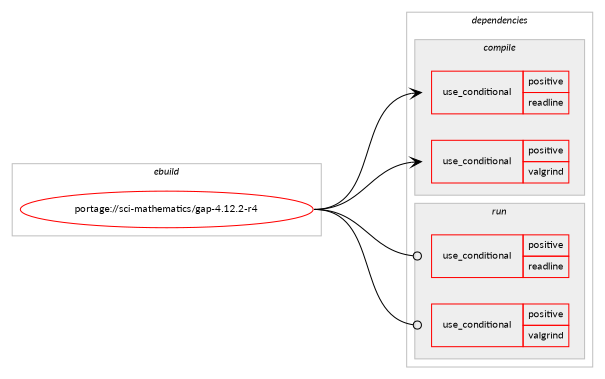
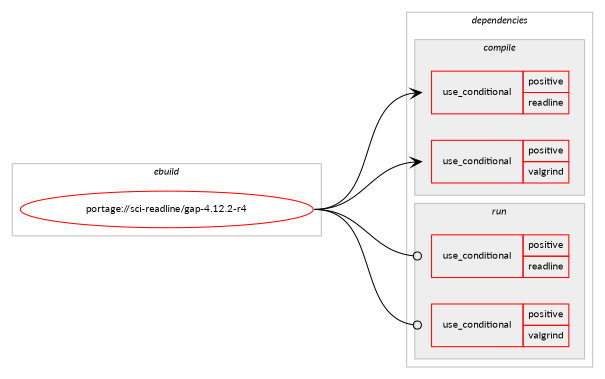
node "portage://sci-mathematics/gap-4.12.2-r4": label "portage://sci-mathematics/gap-4.12.2-r4" -> "portage://sci-readline/gap-4.12.2-r4"
